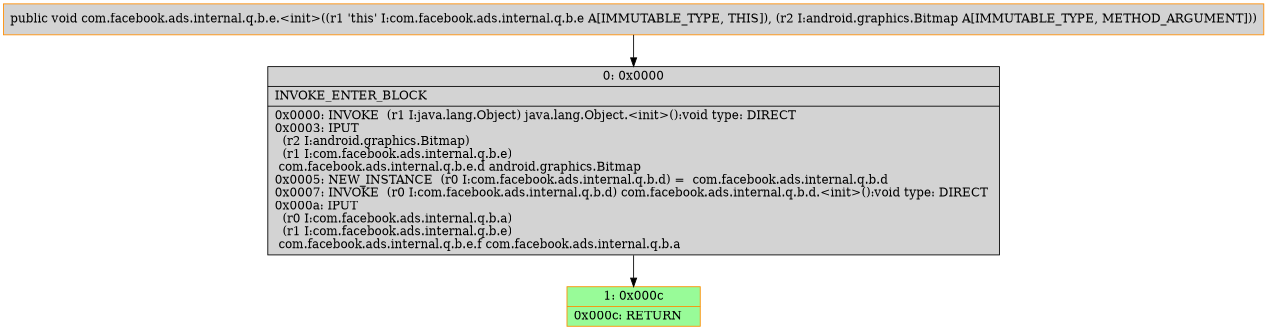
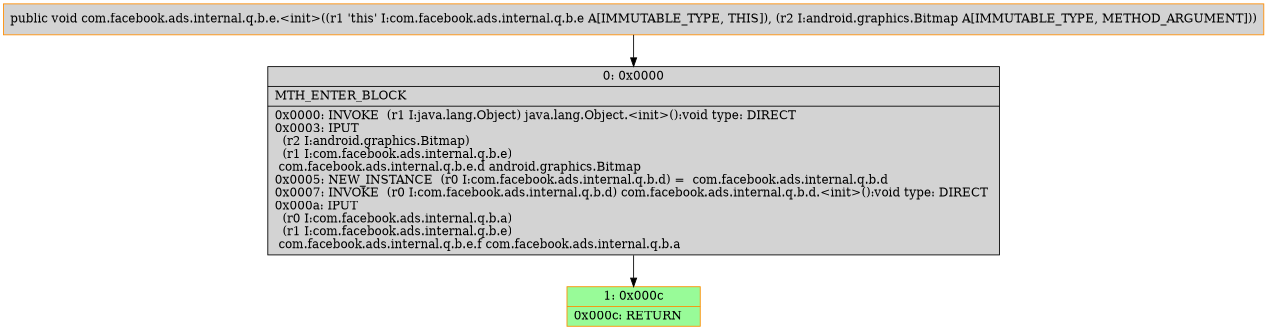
node "0: 0x0000": text "INVOKE_ENTER_BLOCK" -> "MTH_ENTER_BLOCK"
